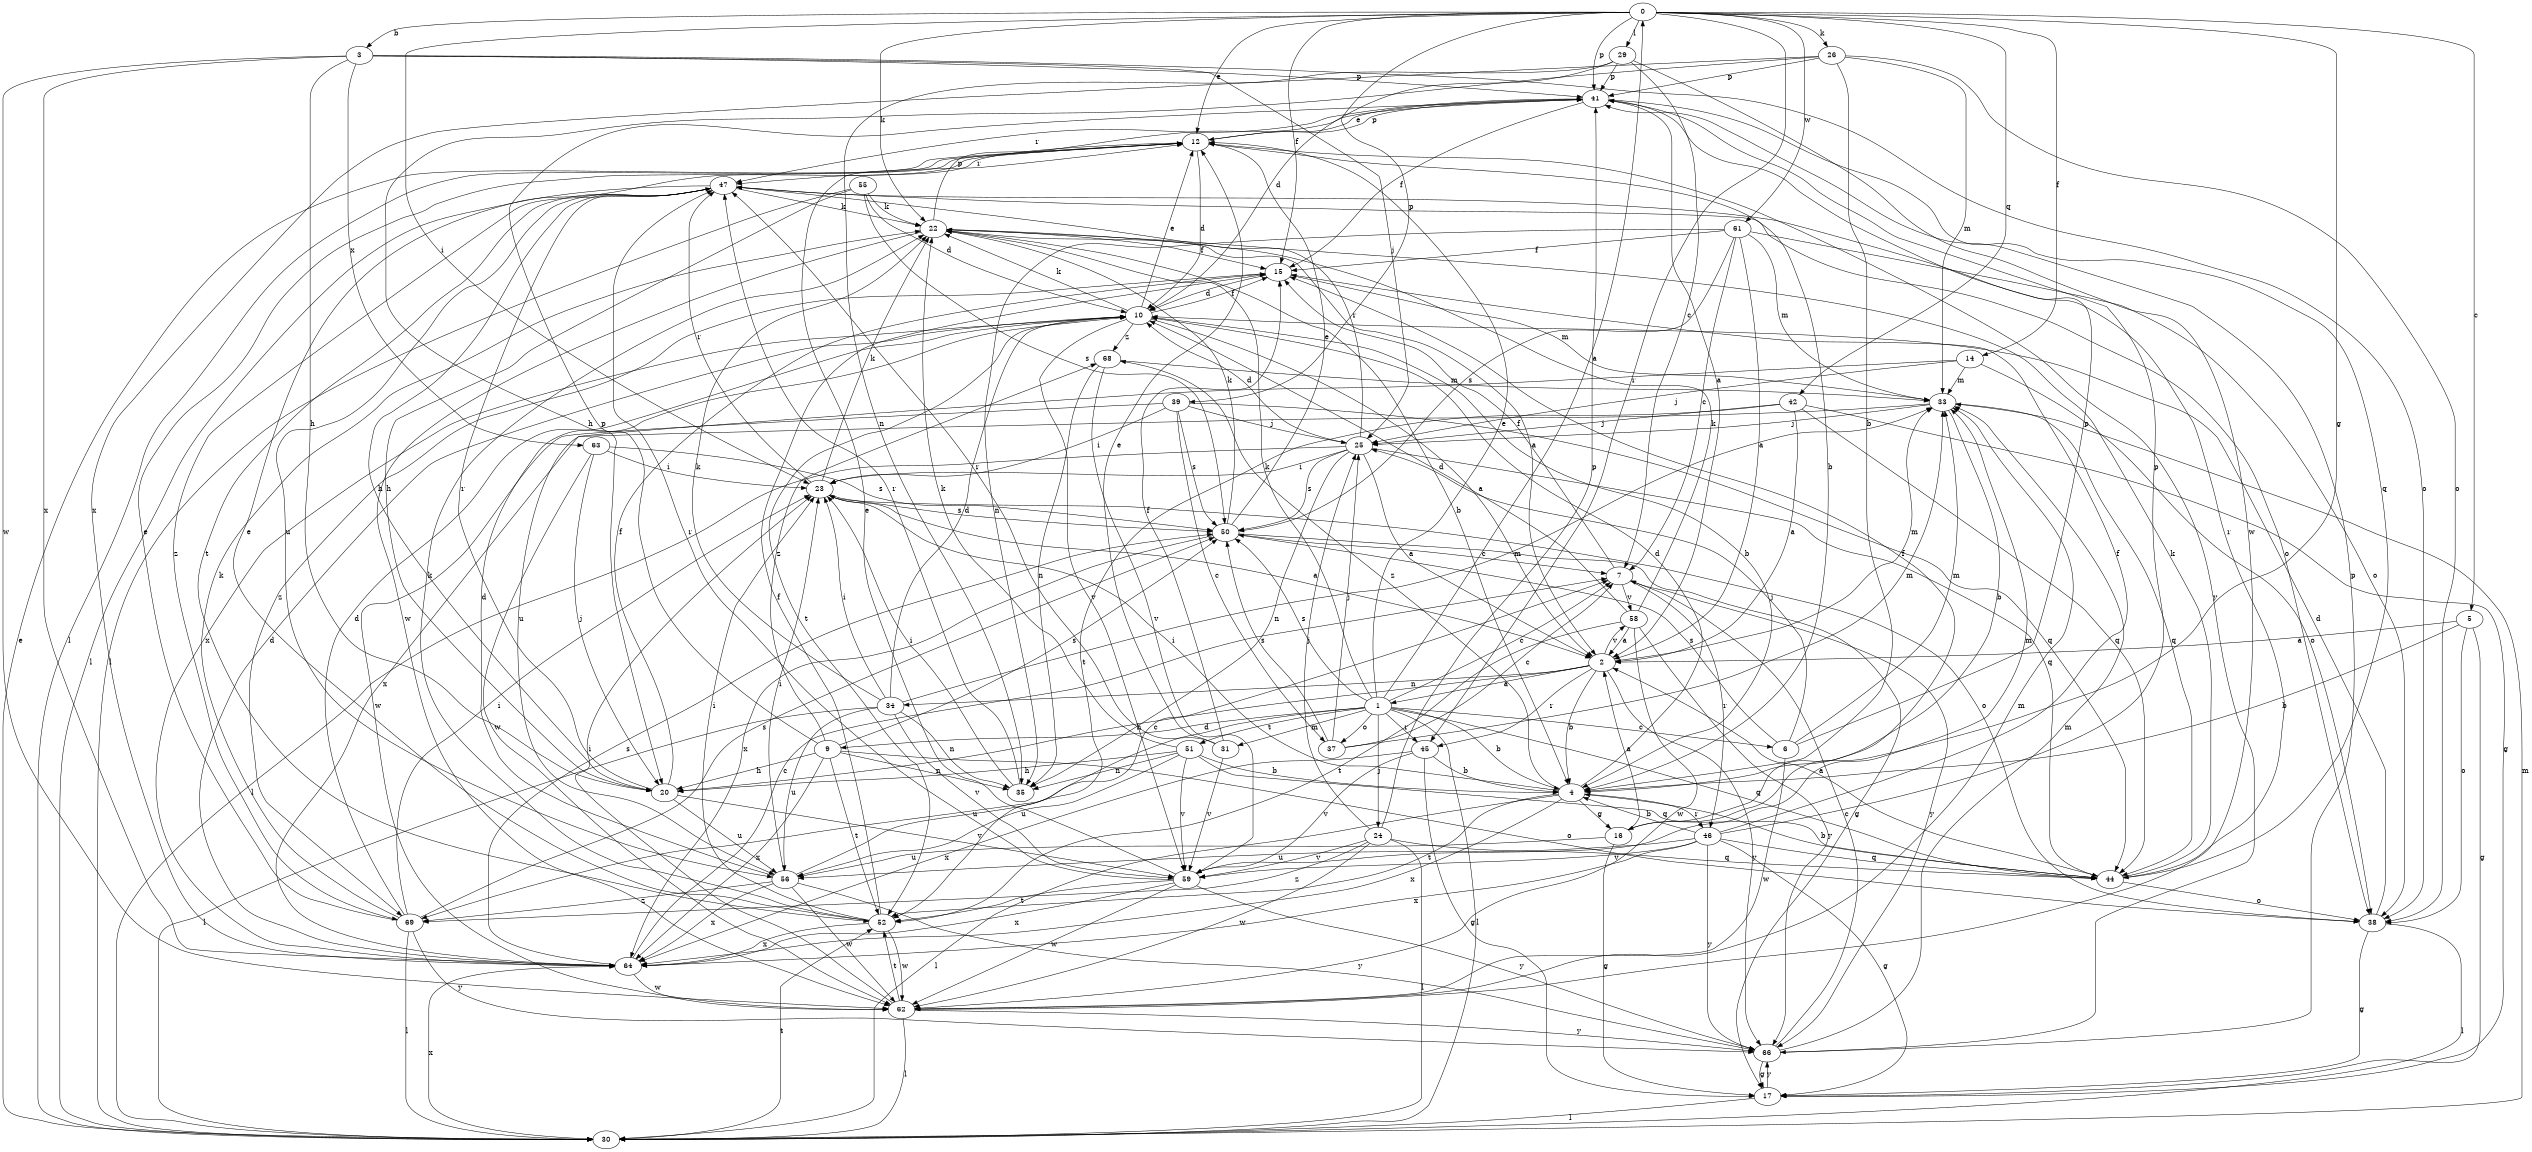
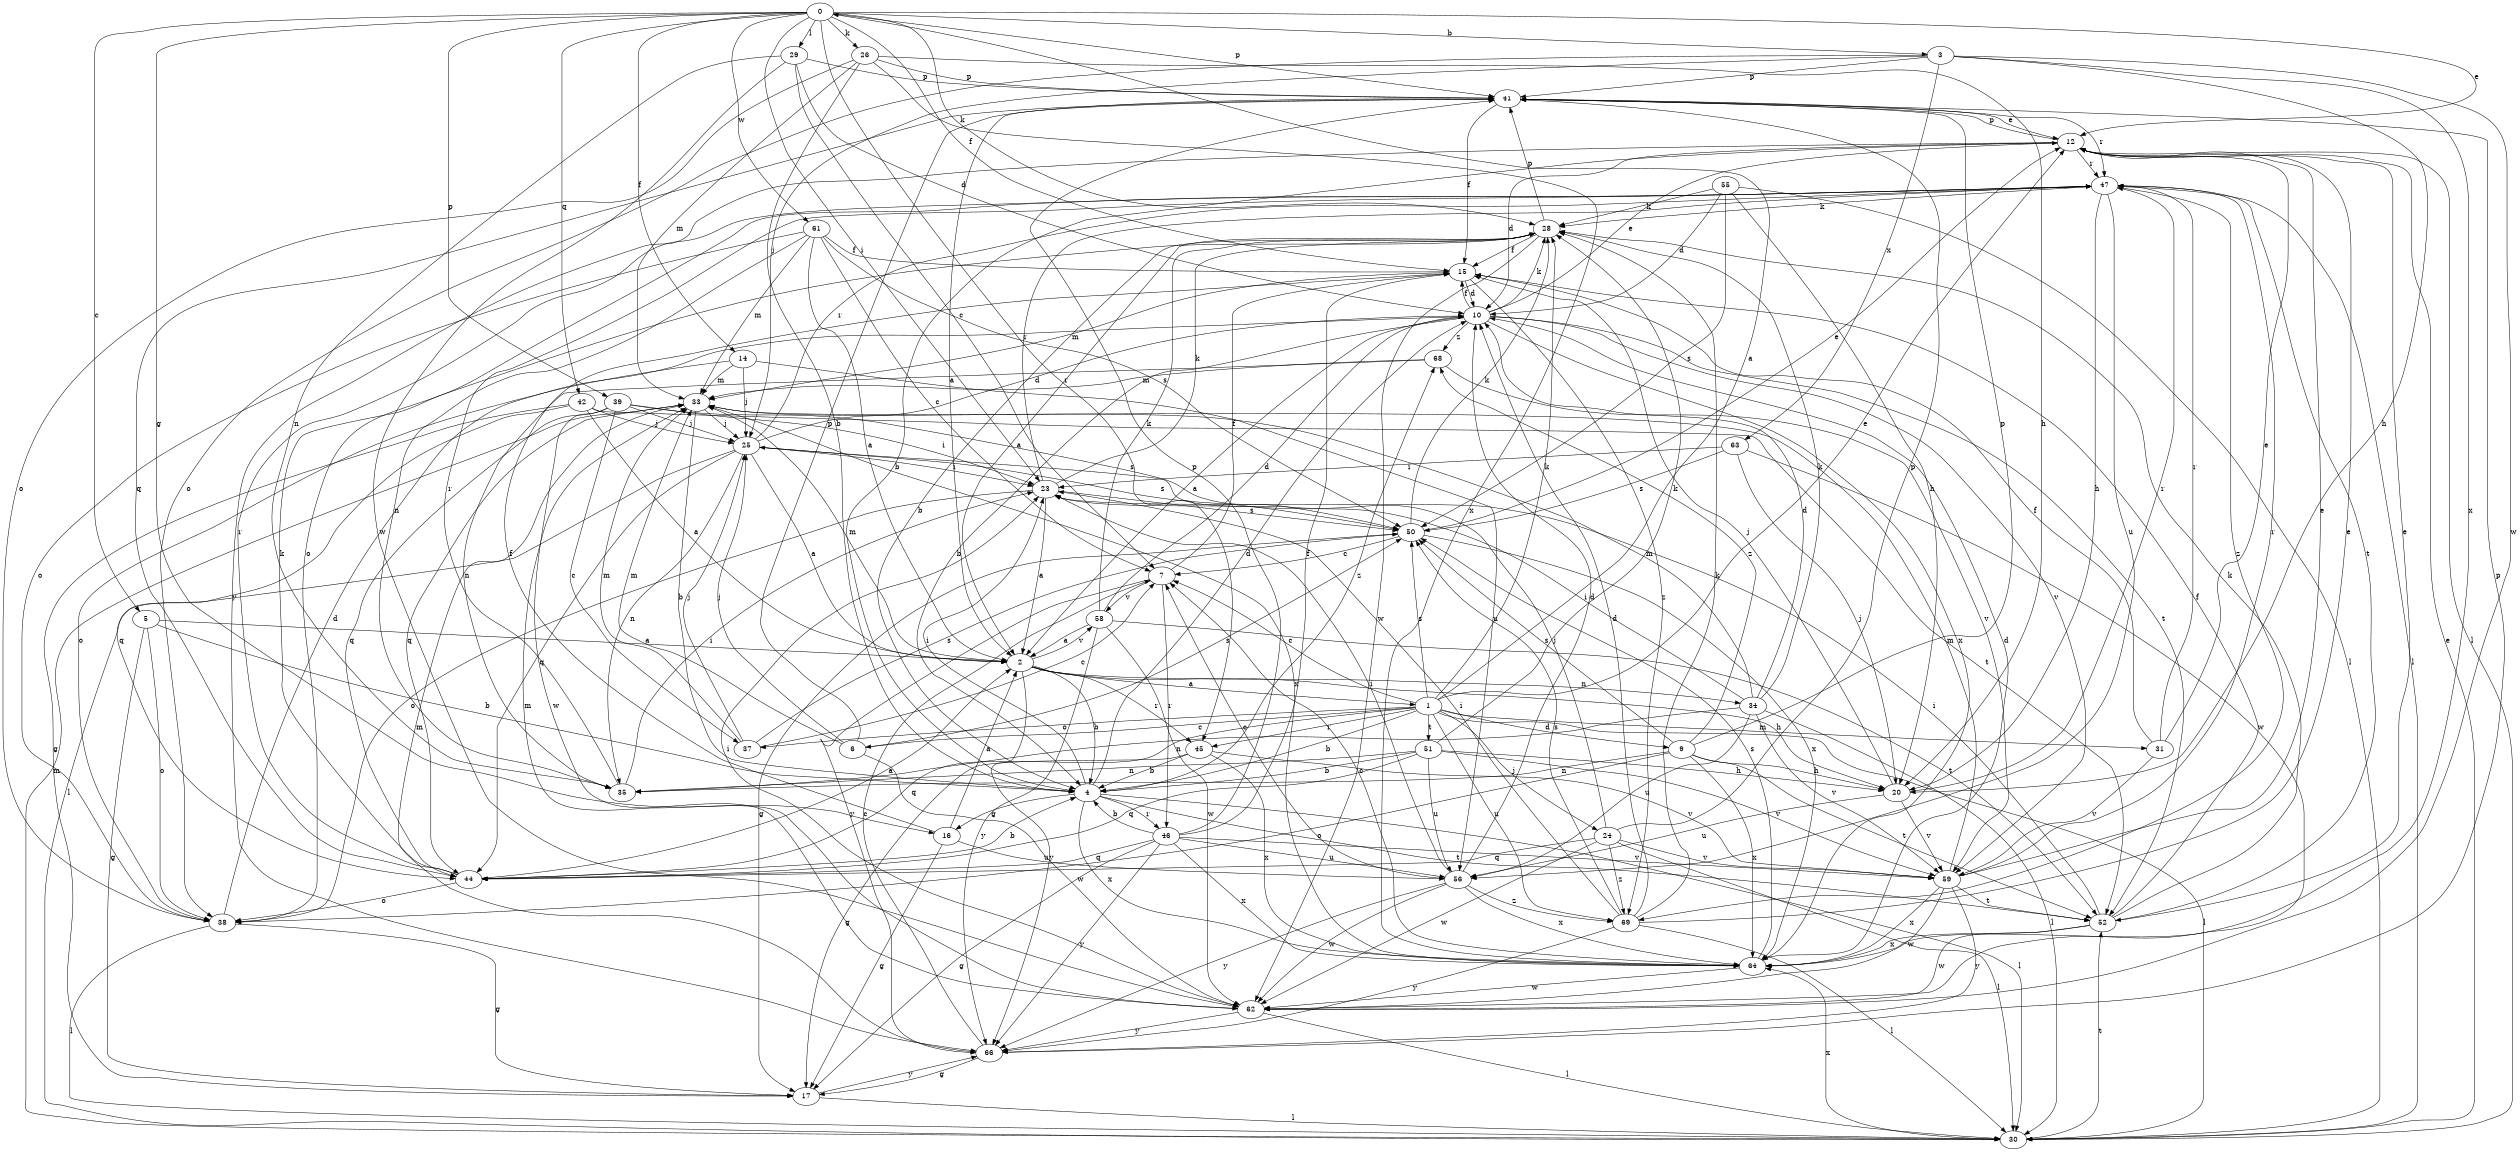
node "22": label "22" -> "28"
edge "20" -> "15": label "f" -> "j"
edge "62" -> "52": removed, label "t"
